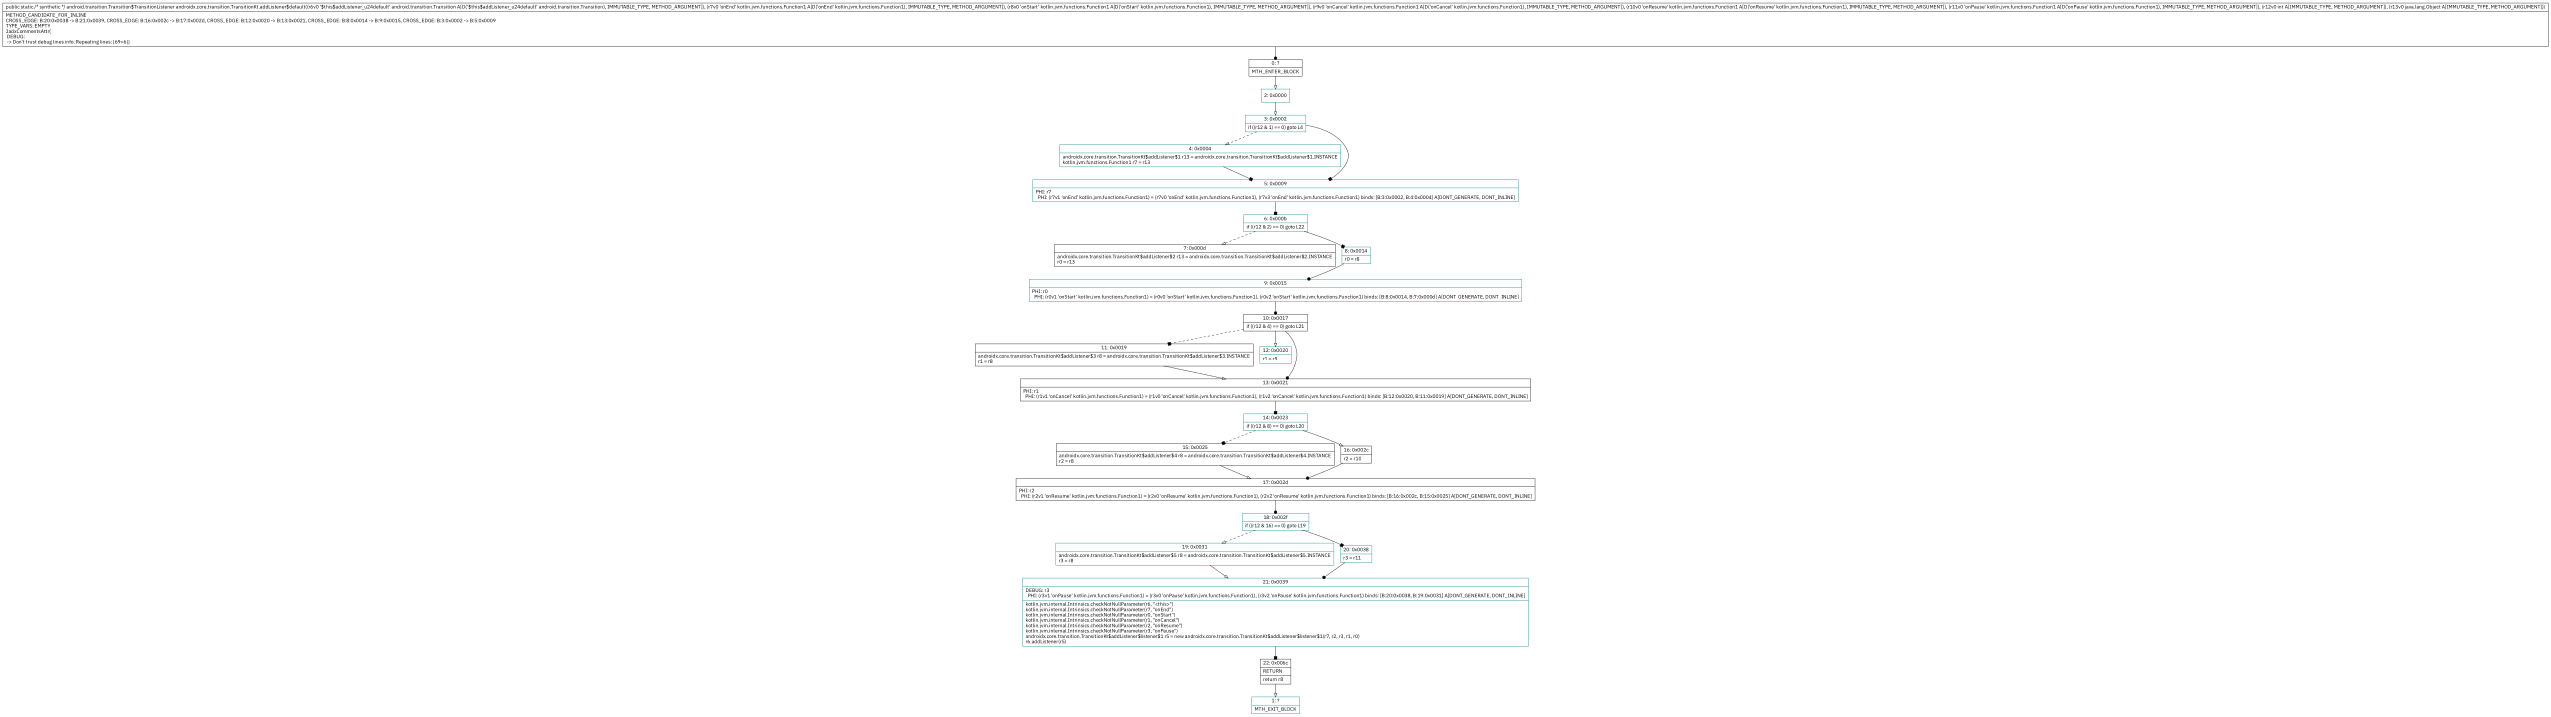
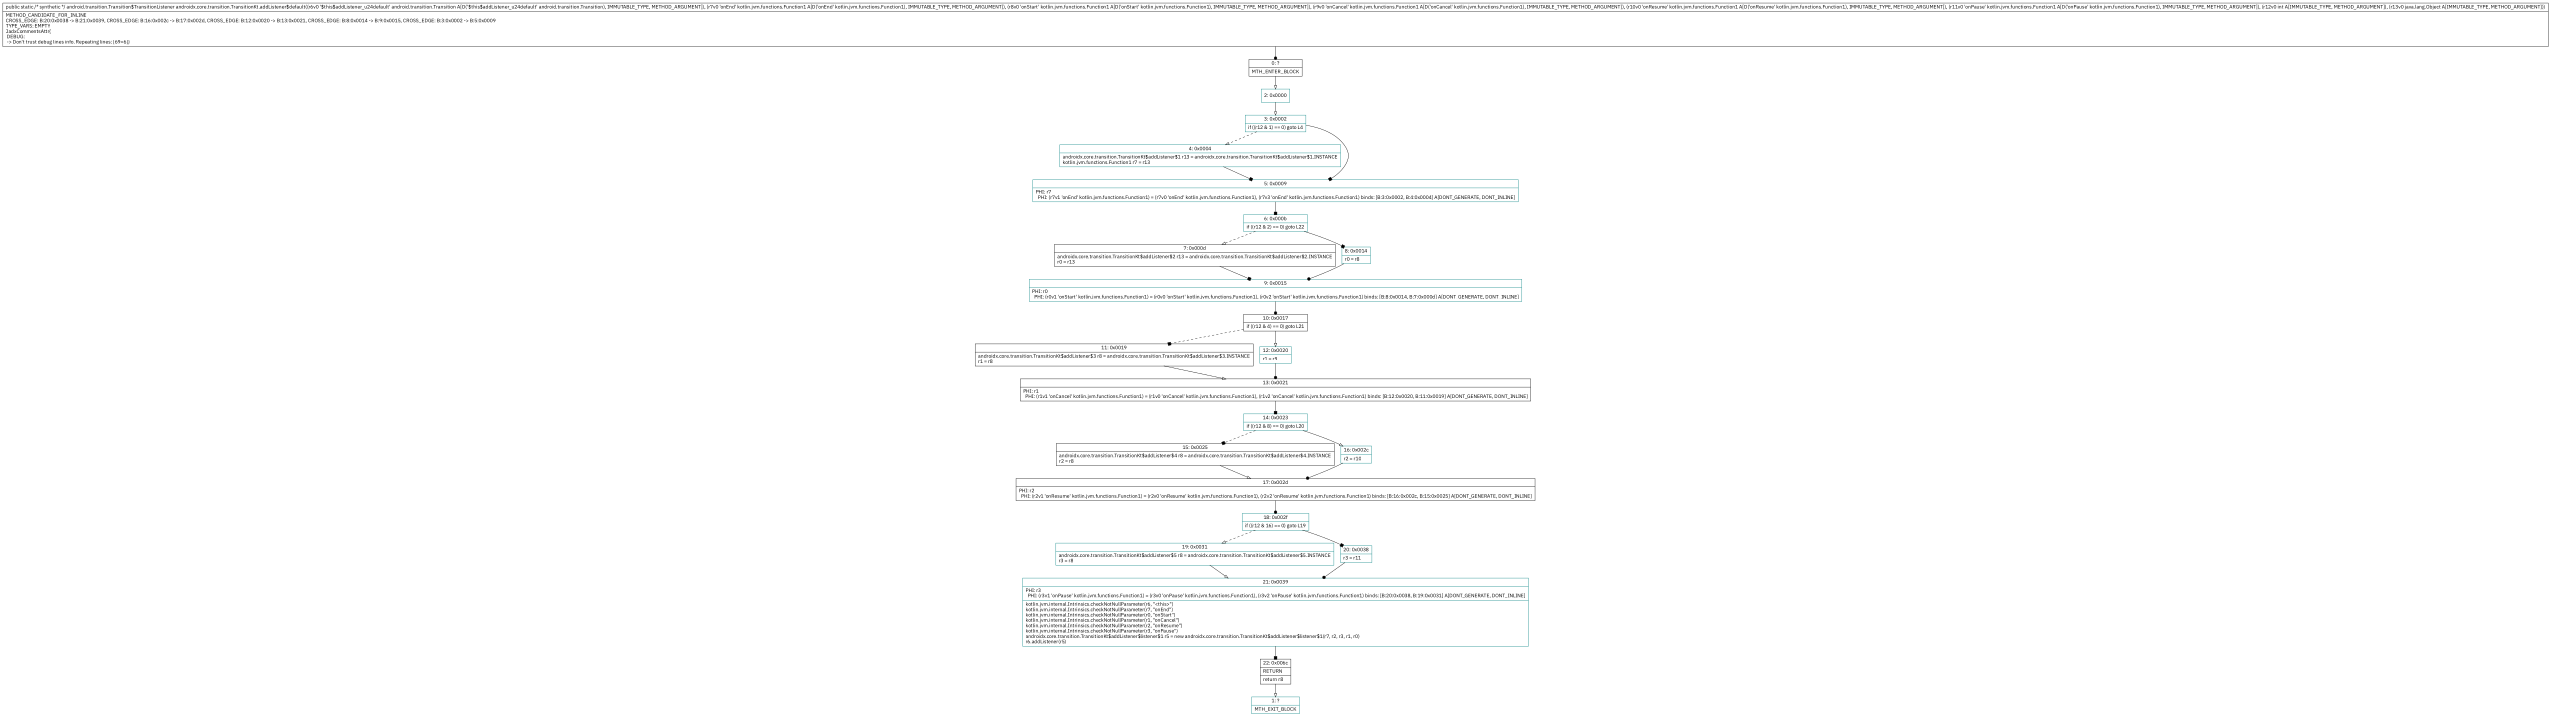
edge "7: 0x000d" -> "9: 0x0015": added
edge "10: 0x0017" -> "13: 0x0021": now "12: 0x0020" -> "13: 0x0021"
node "16: 0x002c": color black -> teal
node "21: 0x0039": text "DEBUG: r3" -> "PHI: r3"
